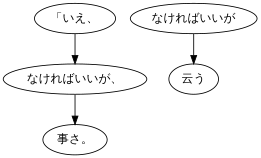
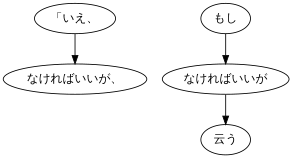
node "もし": added
node "事さ。": removed
